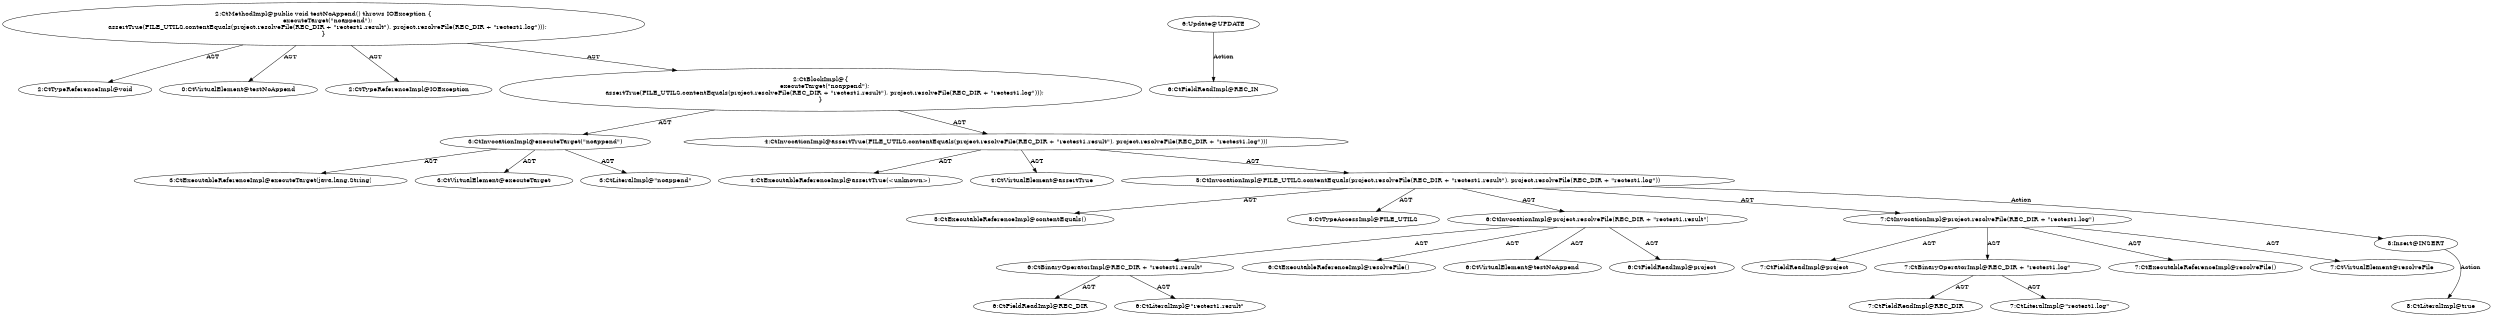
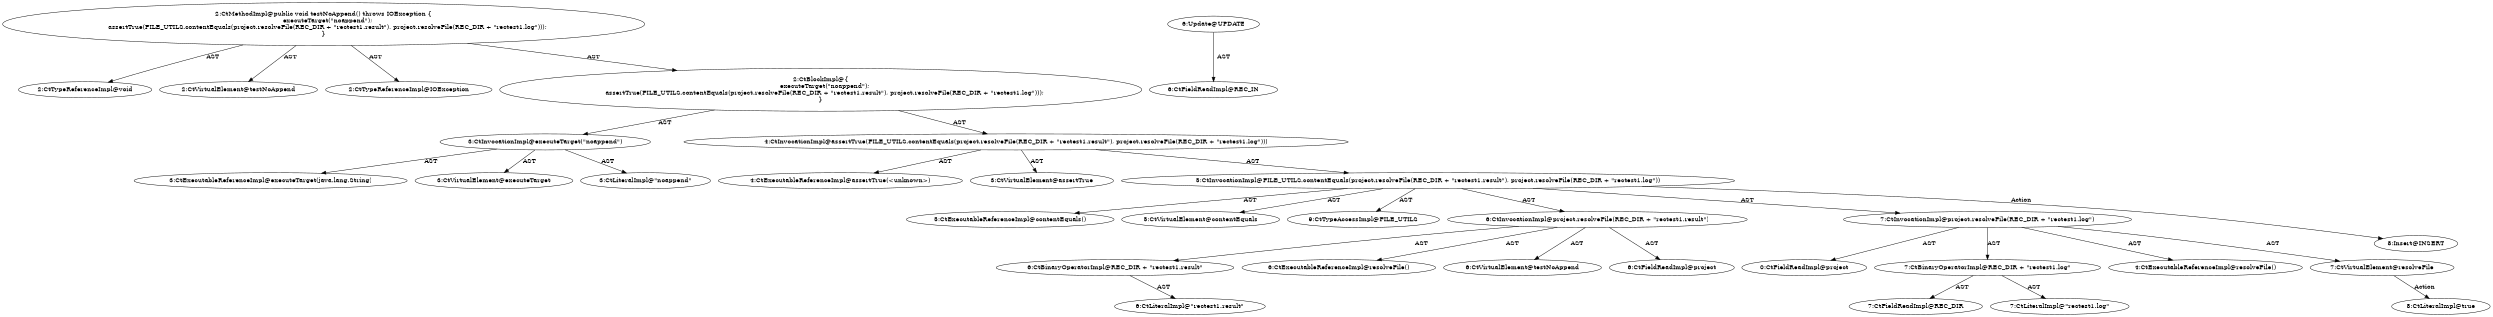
edge "6:Update@UPDATE" -> "6:CtFieldReadImpl@REC_IN": label "Action" -> "AST"
node "0:CtVirtualElement@testNoAppend": label "0:CtVirtualElement@testNoAppend" -> "2:CtVirtualElement@testNoAppend"
node "4:CtVirtualElement@assertTrue": label "4:CtVirtualElement@assertTrue" -> "3:CtVirtualElement@assertTrue"
node "5:CtVirtualElement@contentEquals": added
node "5:CtTypeAccessImpl@FILE_UTILS": label "5:CtTypeAccessImpl@FILE_UTILS" -> "9:CtTypeAccessImpl@FILE_UTILS"
node "7:CtFieldReadImpl@project": label "7:CtFieldReadImpl@project" -> "0:CtFieldReadImpl@project"
node "7:CtExecutableReferenceImpl@resolveFile()": label "7:CtExecutableReferenceImpl@resolveFile()" -> "4:CtExecutableReferenceImpl@resolveFile()"
edge "8:Insert@INSERT" -> "8:CtLiteralImpl@true": now "7:CtVirtualElement@resolveFile" -> "8:CtLiteralImpl@true"
node "6:CtFieldReadImpl@REC_DIR": removed
